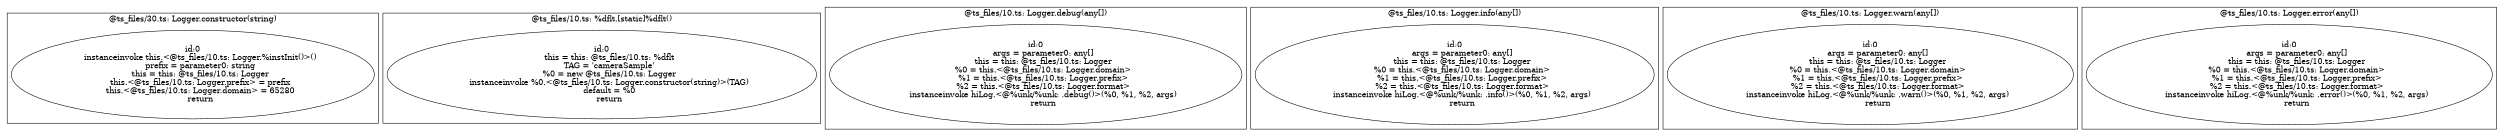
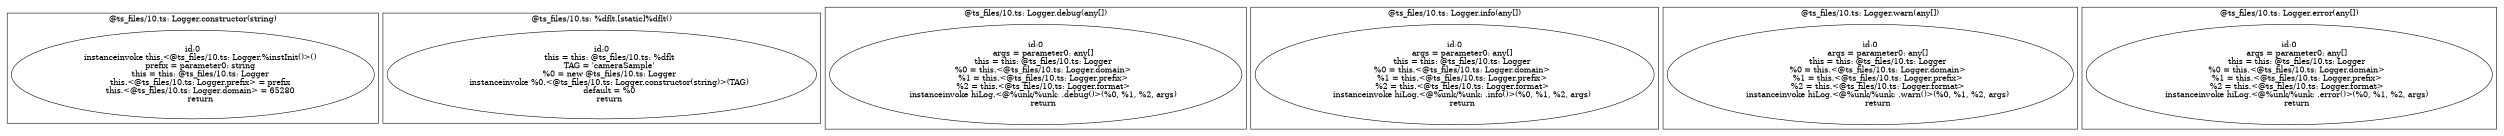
cluster "@ts_files/30.ts: Logger.constructor(string)": label "@ts_files/30.ts: Logger.constructor(string)" -> "@ts_files/10.ts: Logger.constructor(string)"
